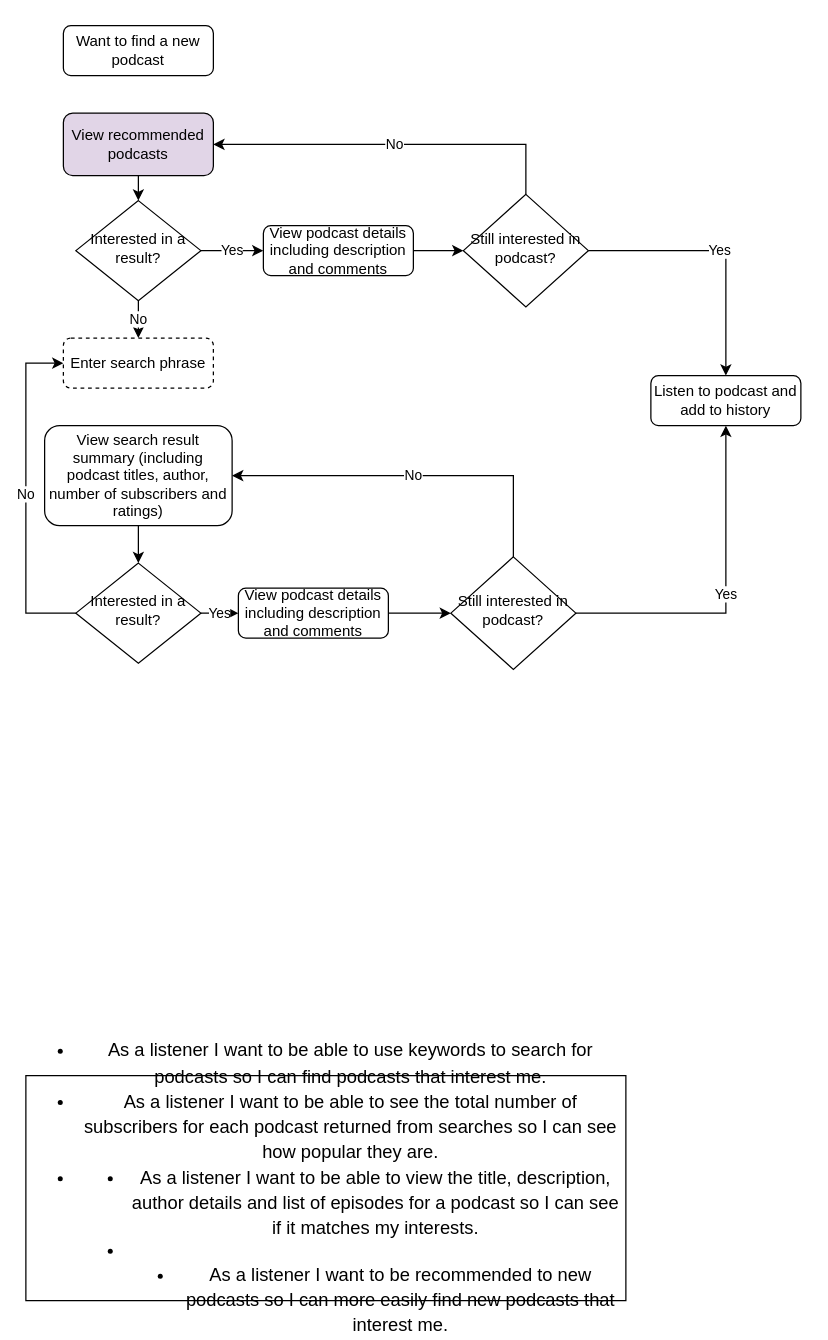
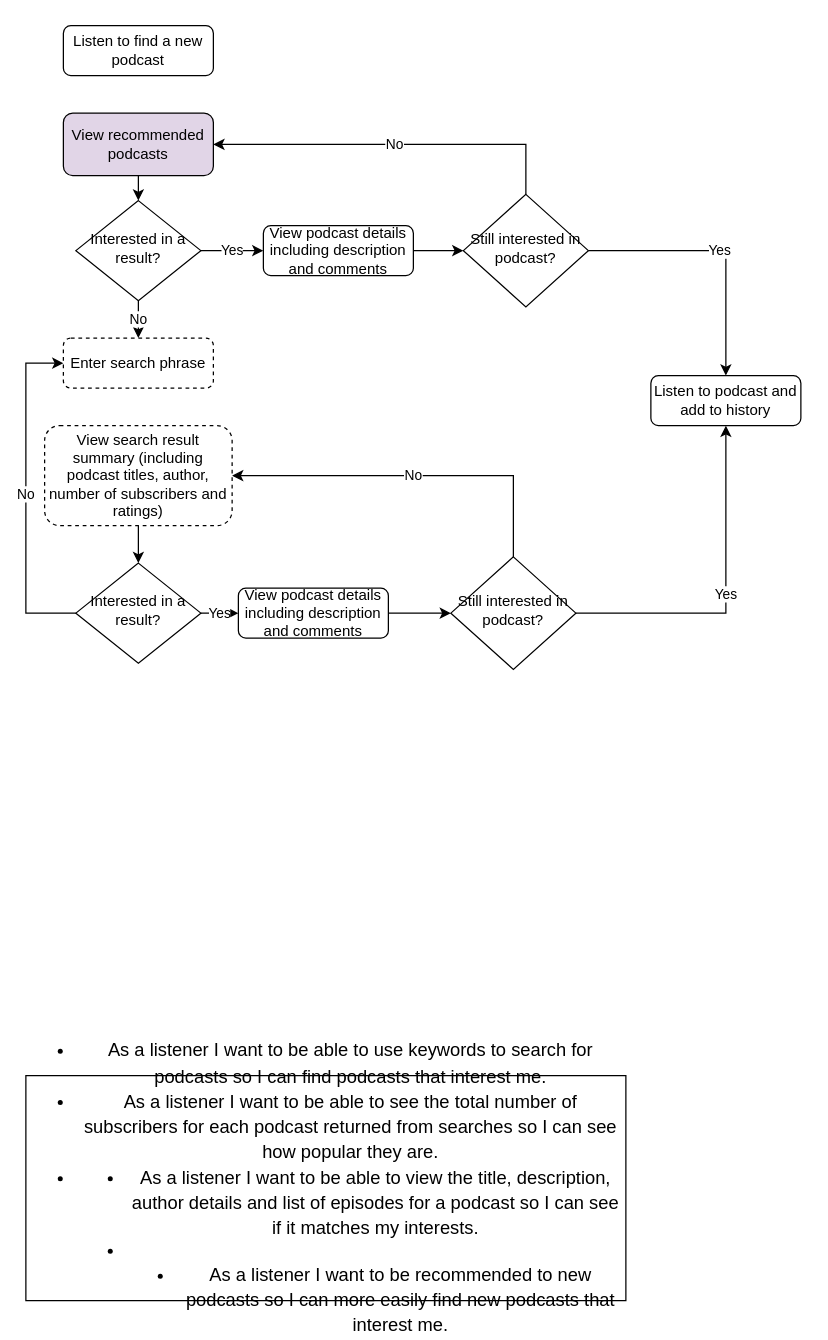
node "Want to find a new podcast": label "Want to find a new podcast" -> "Listen to find a new podcast"
node "View search result summary (including podcast titles, author, number of subscribers and ratings)": style solid -> dashed
